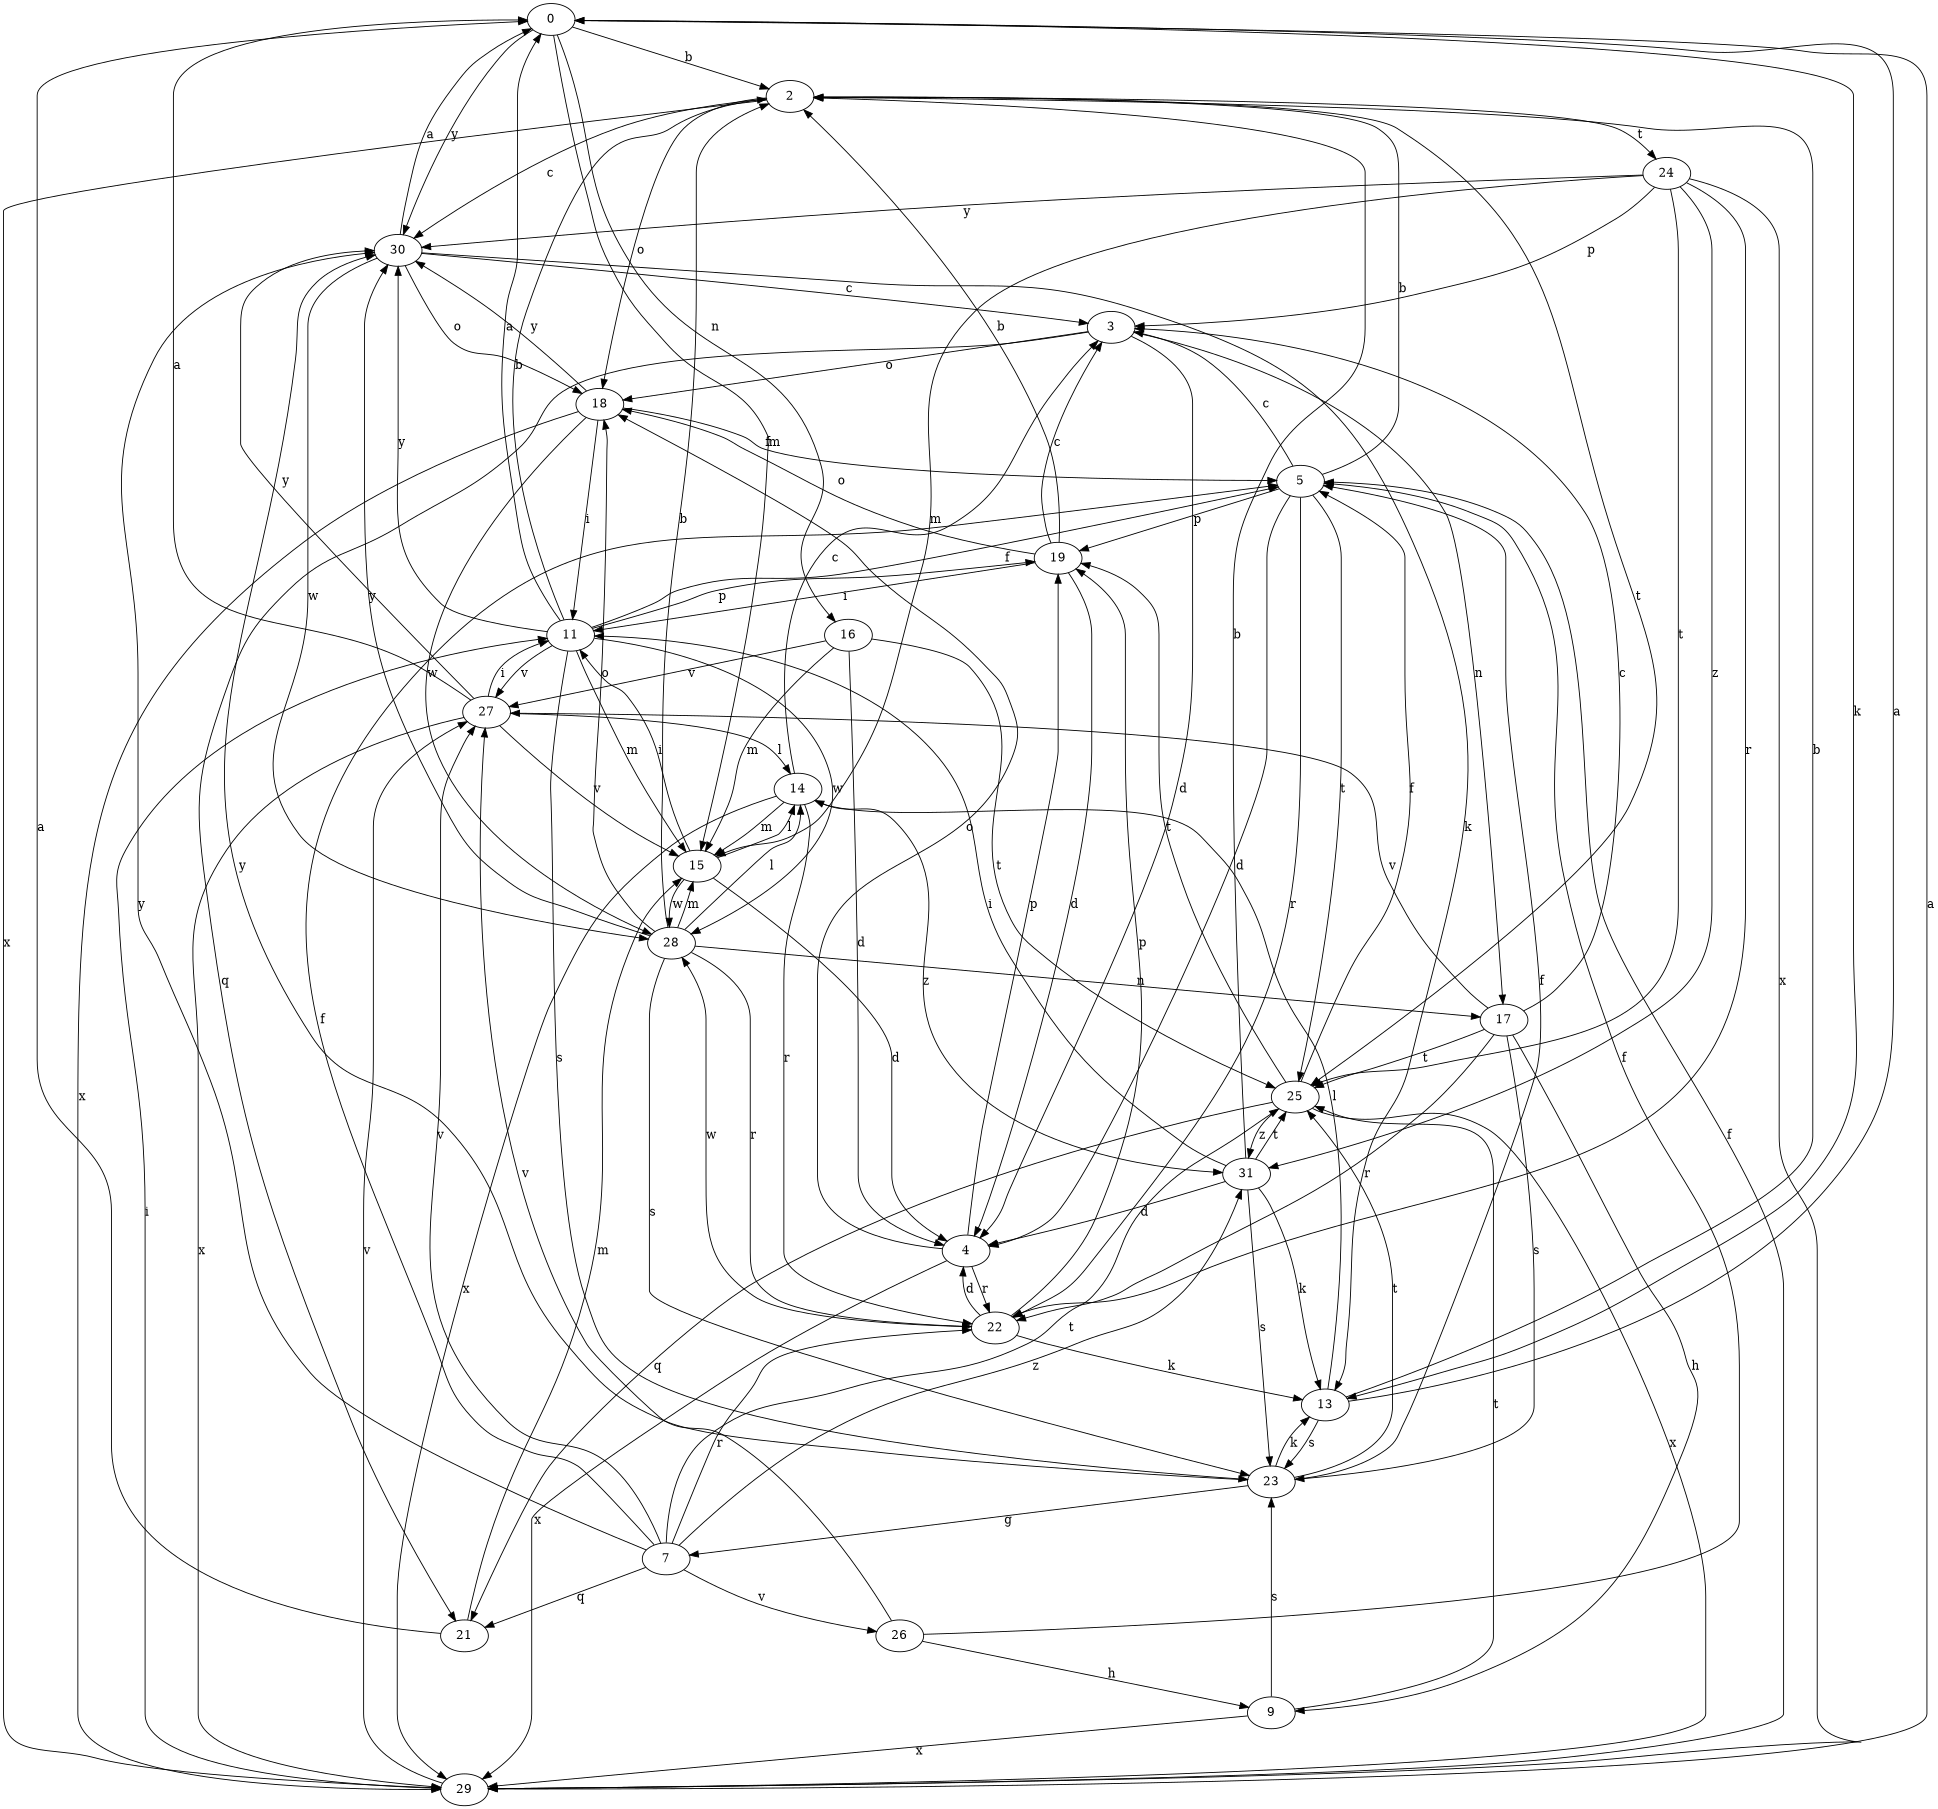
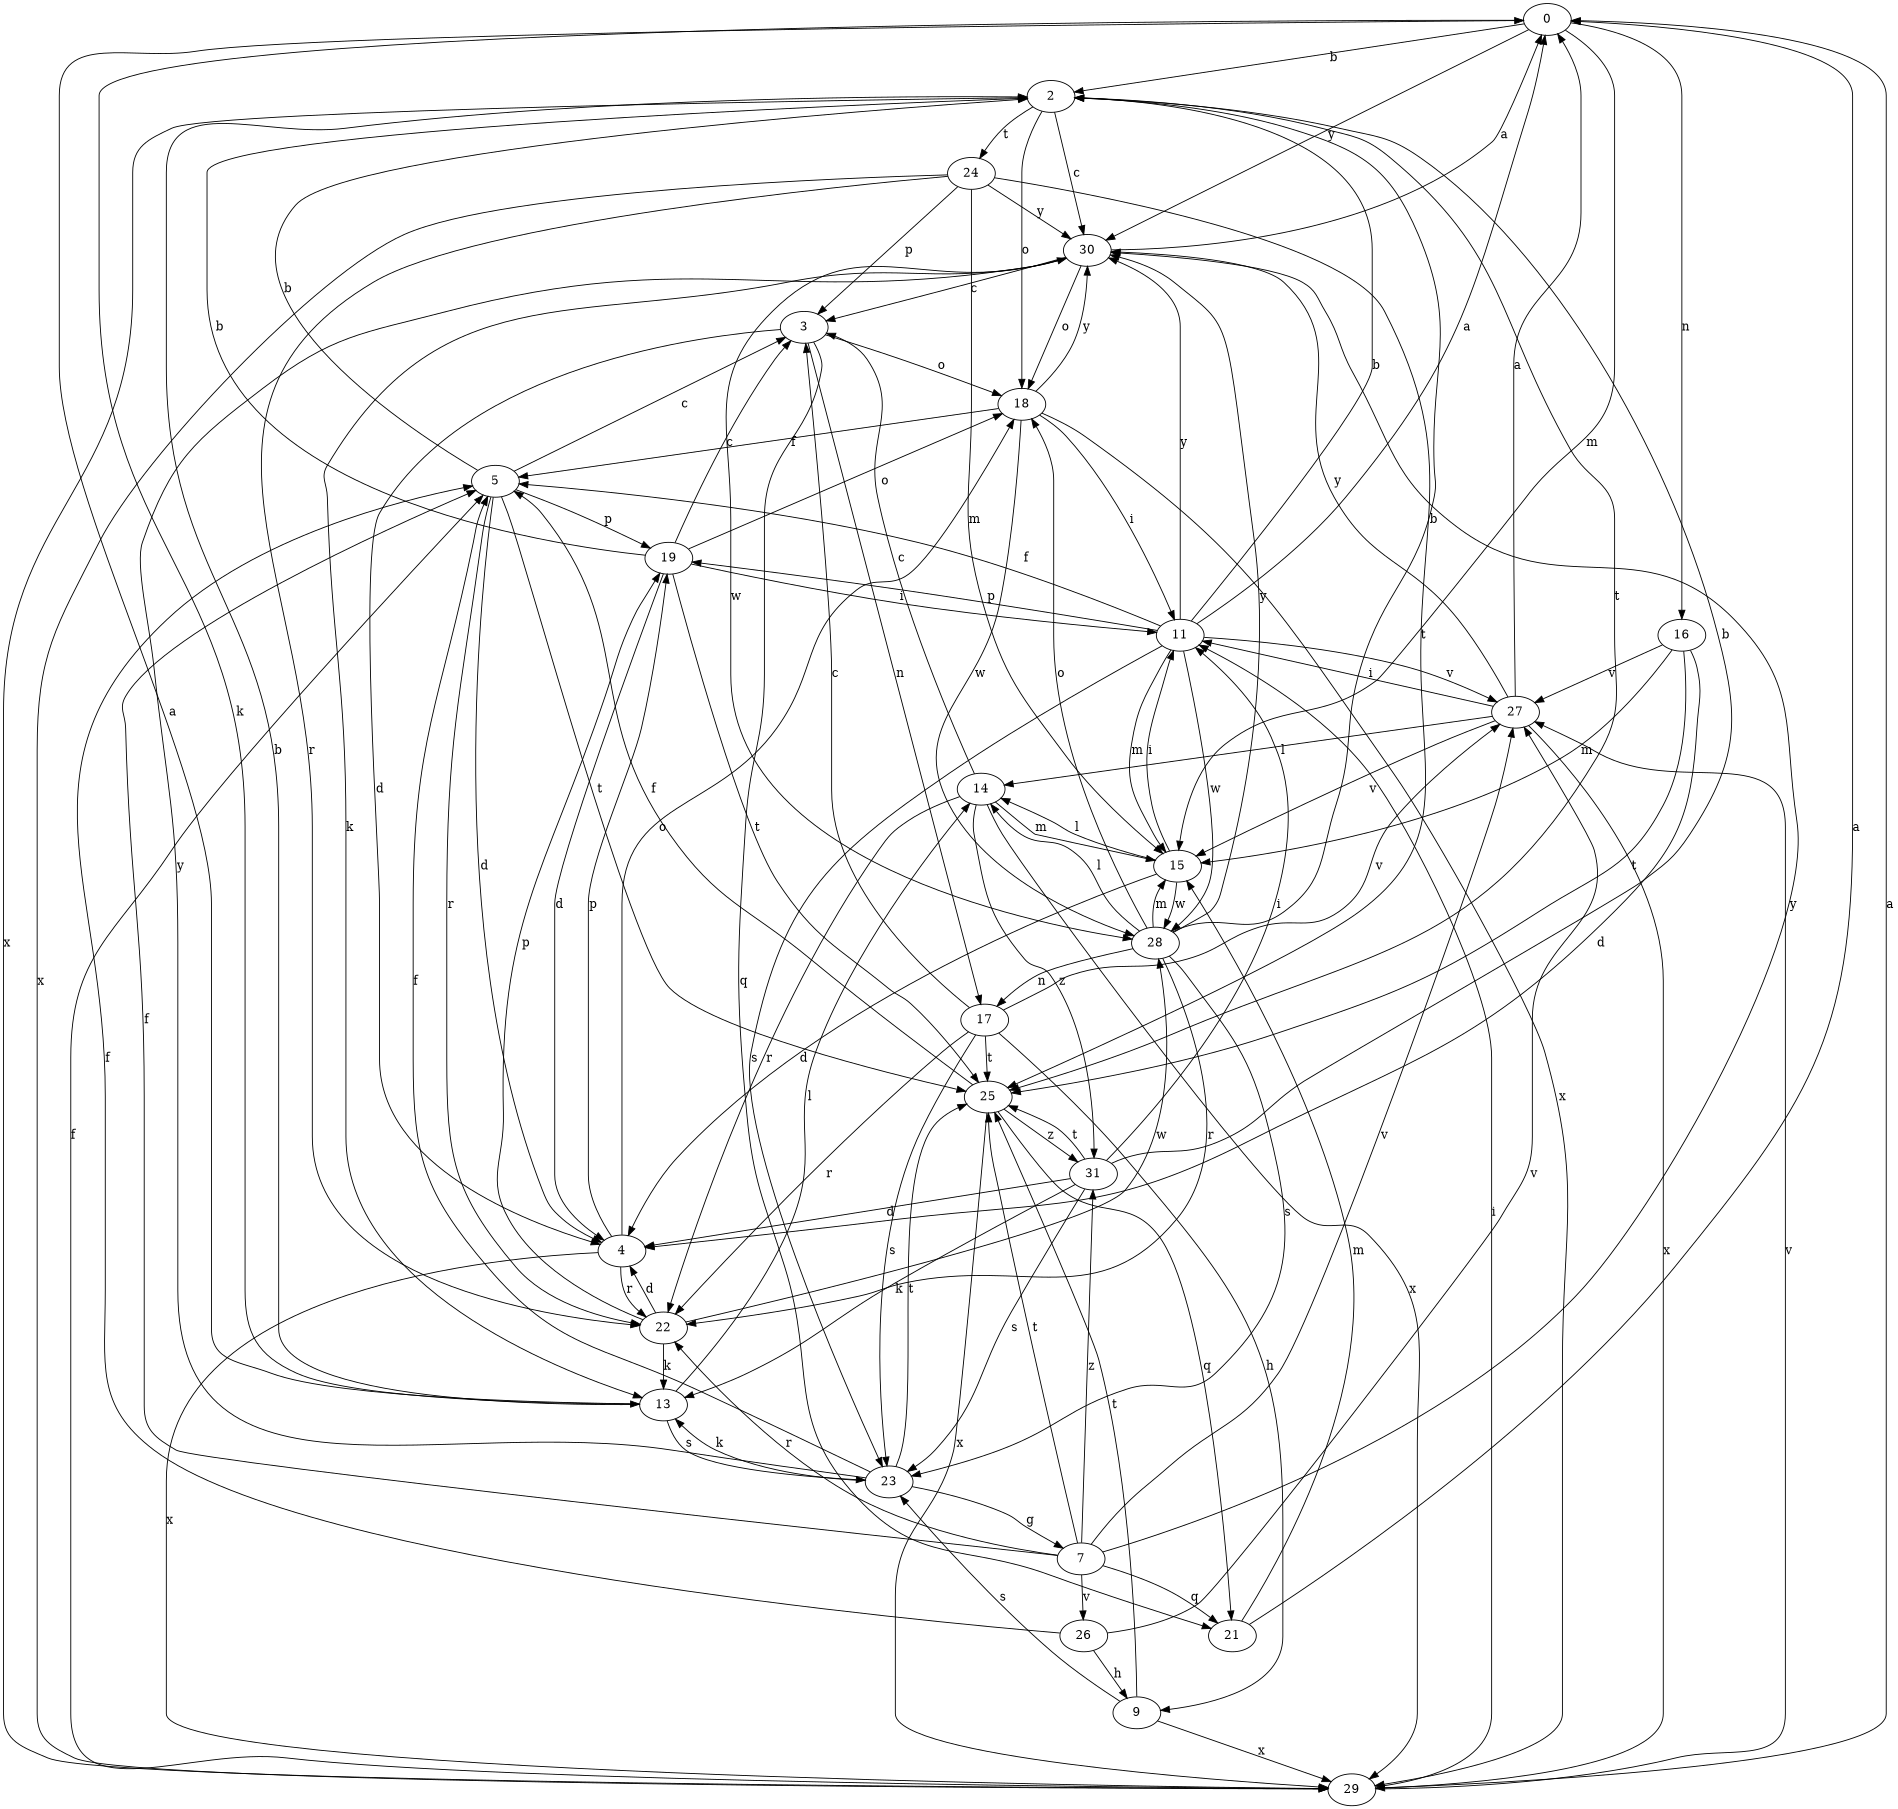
edge "25" -> "19": reversed
edge "24" -> "31": removed, label "z"
